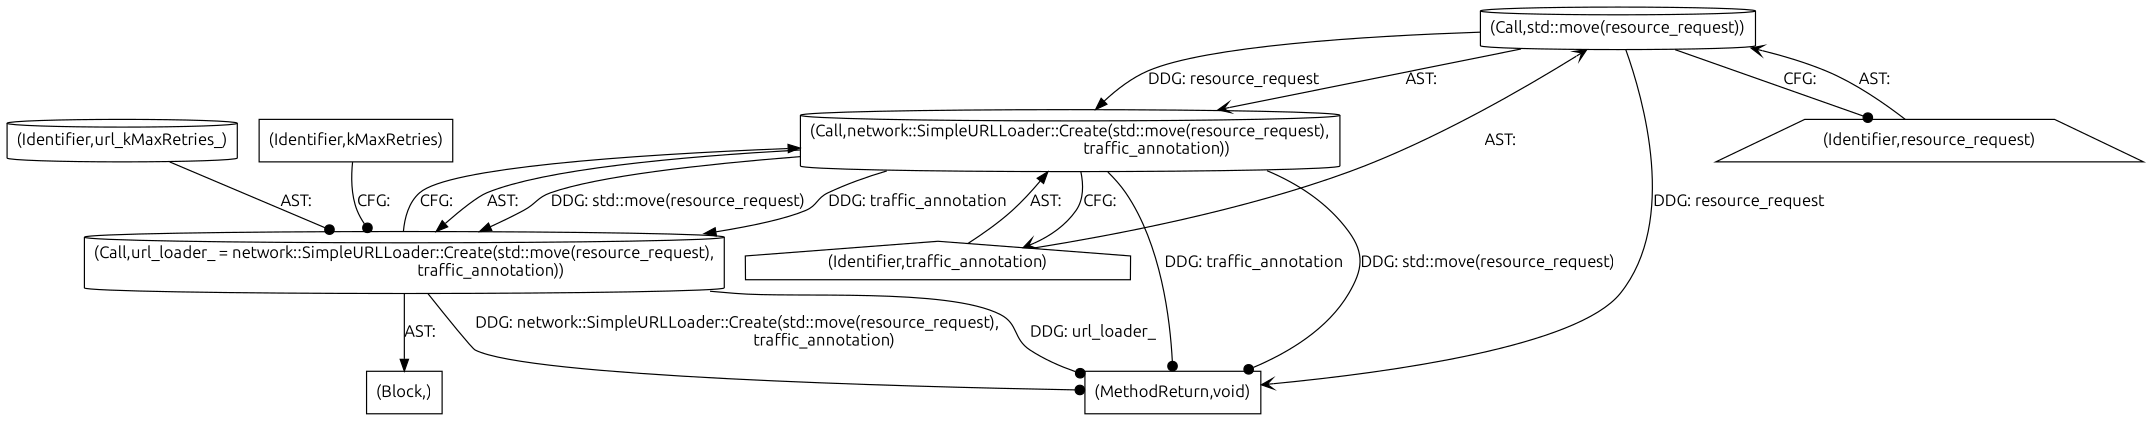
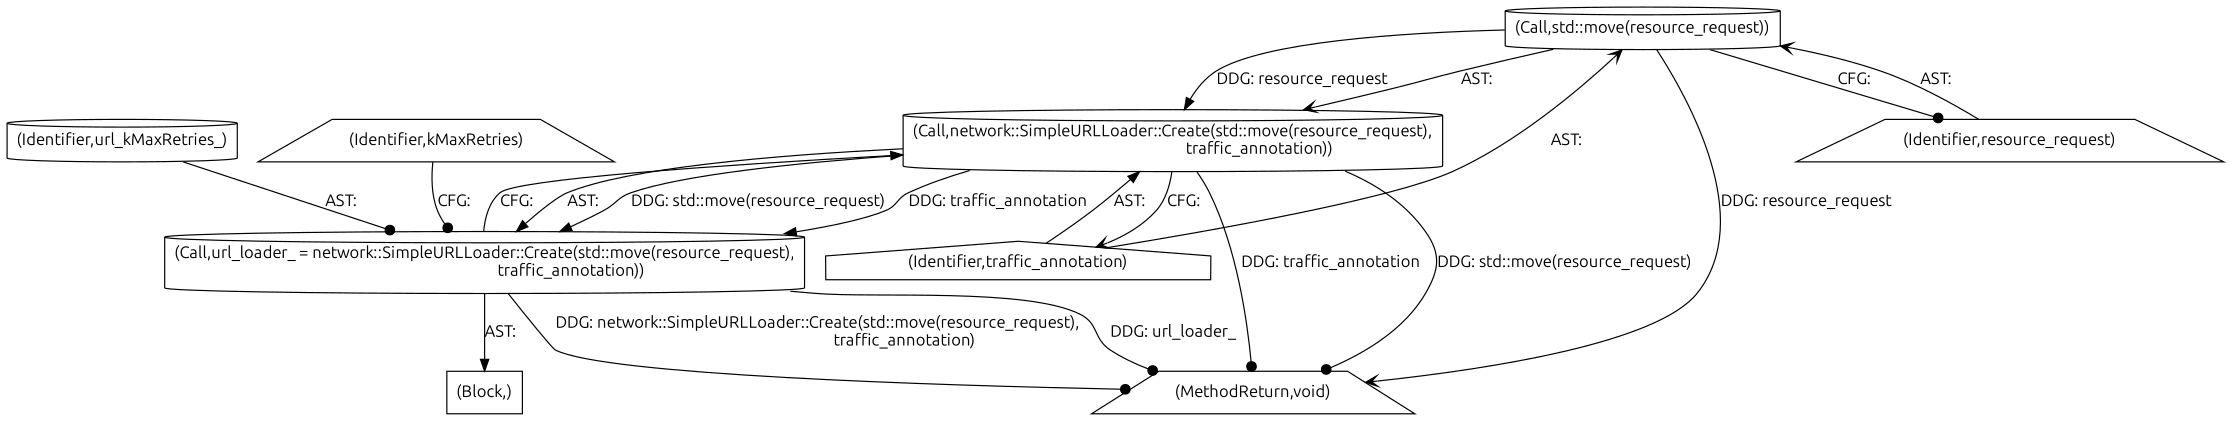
node "(Identifier,kMaxRetries)": shape box -> trapezium
node "(MethodReturn,void)": shape box -> trapezium
